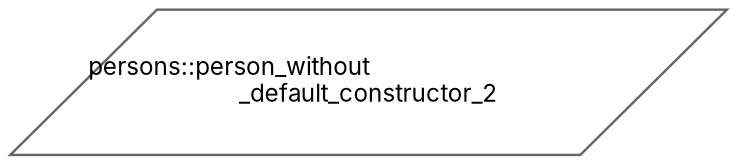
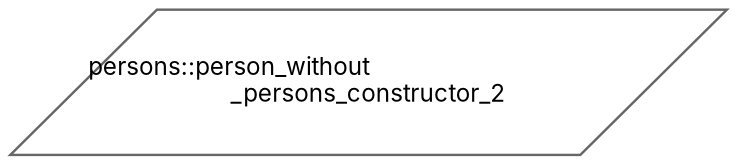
node "persons::person_without _default_constructor_2": label "persons::person_without _default_constructor_2" -> "persons::person_without _persons_constructor_2"
